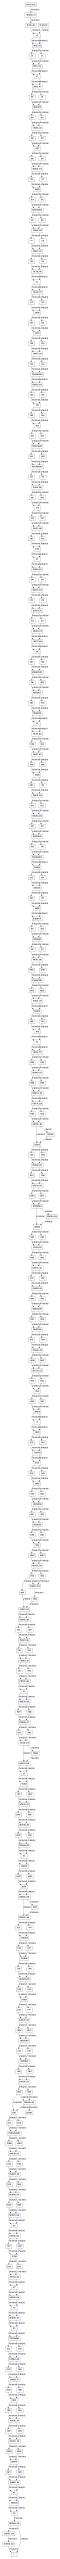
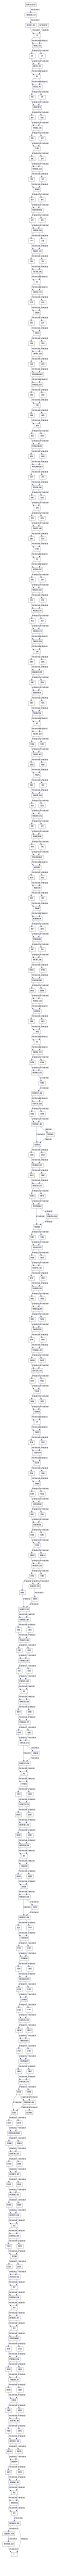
node "1088G": removed
